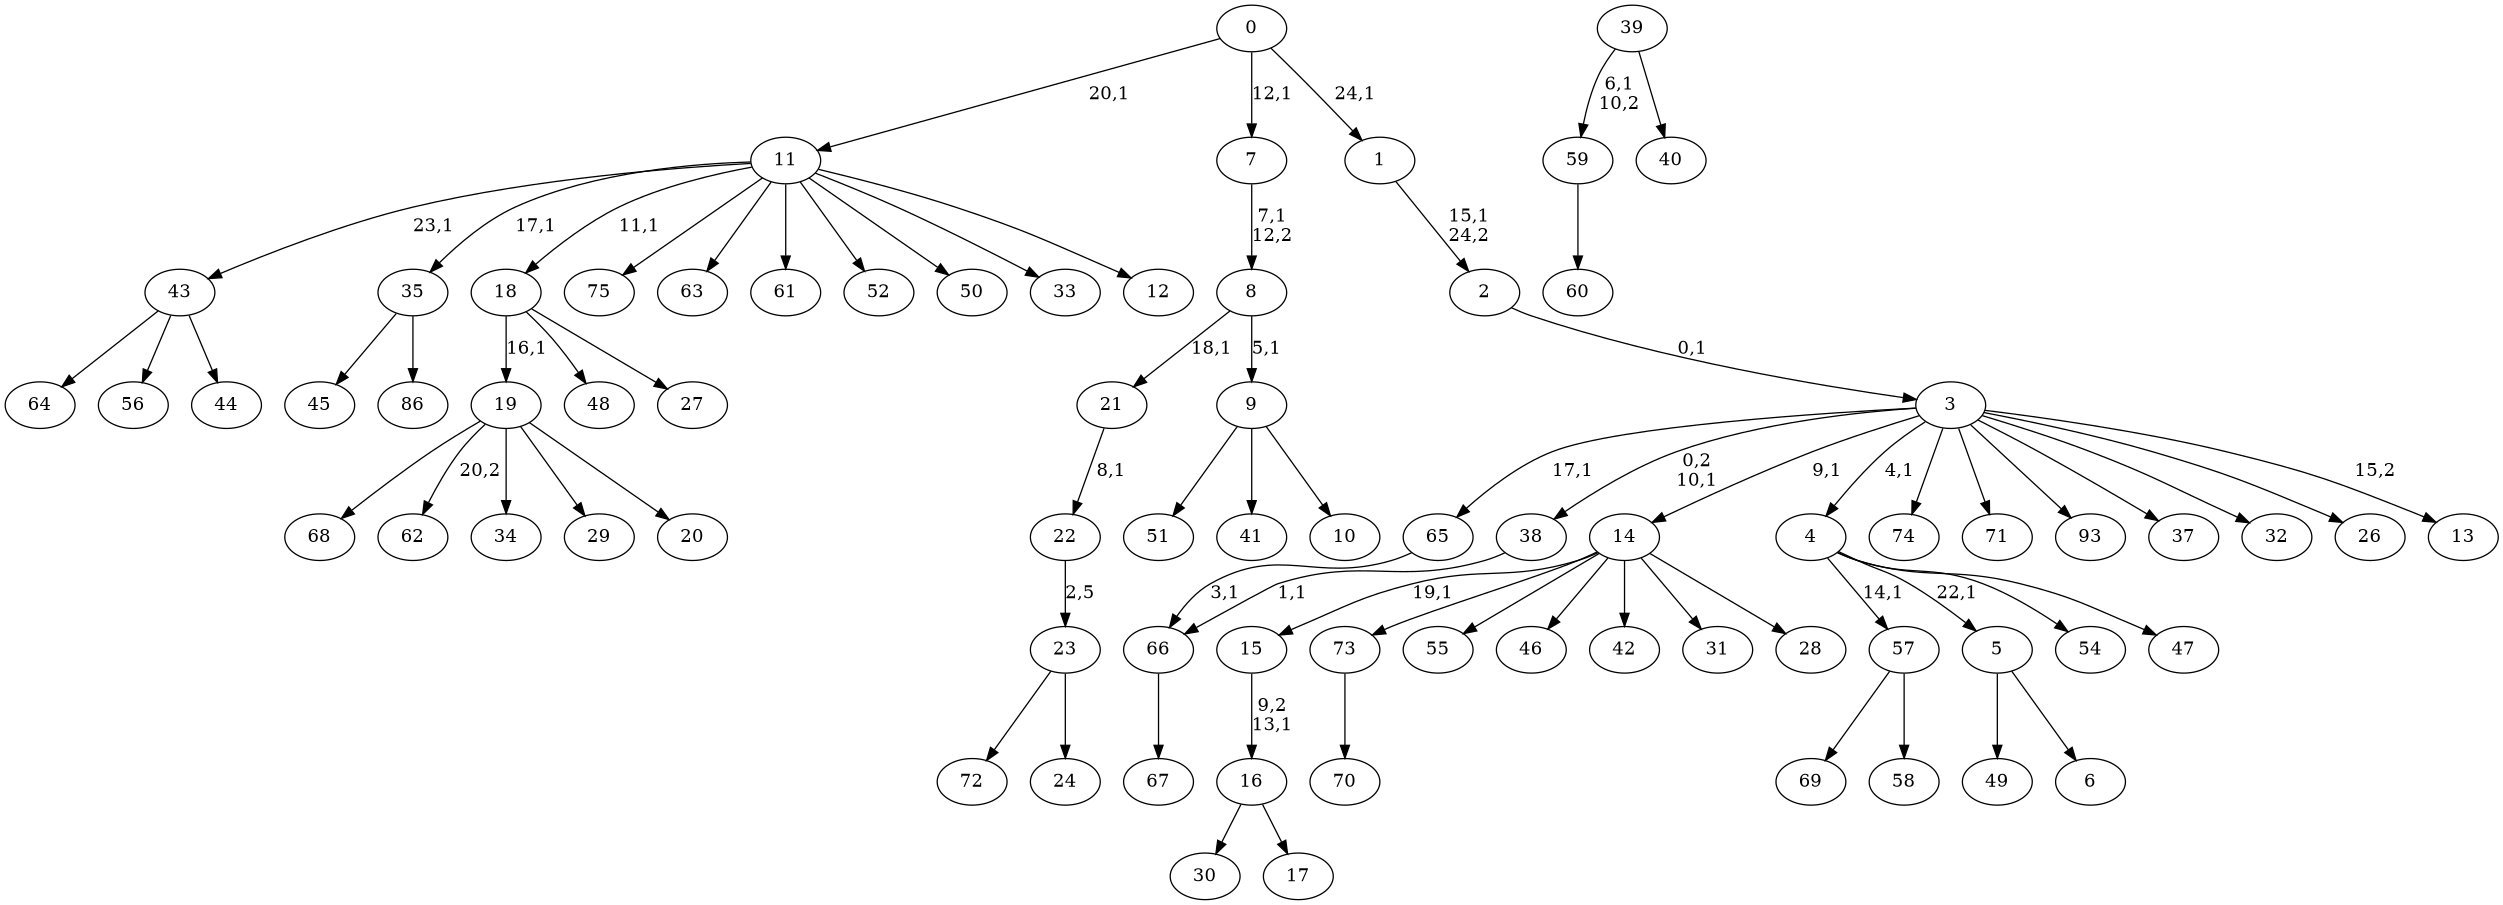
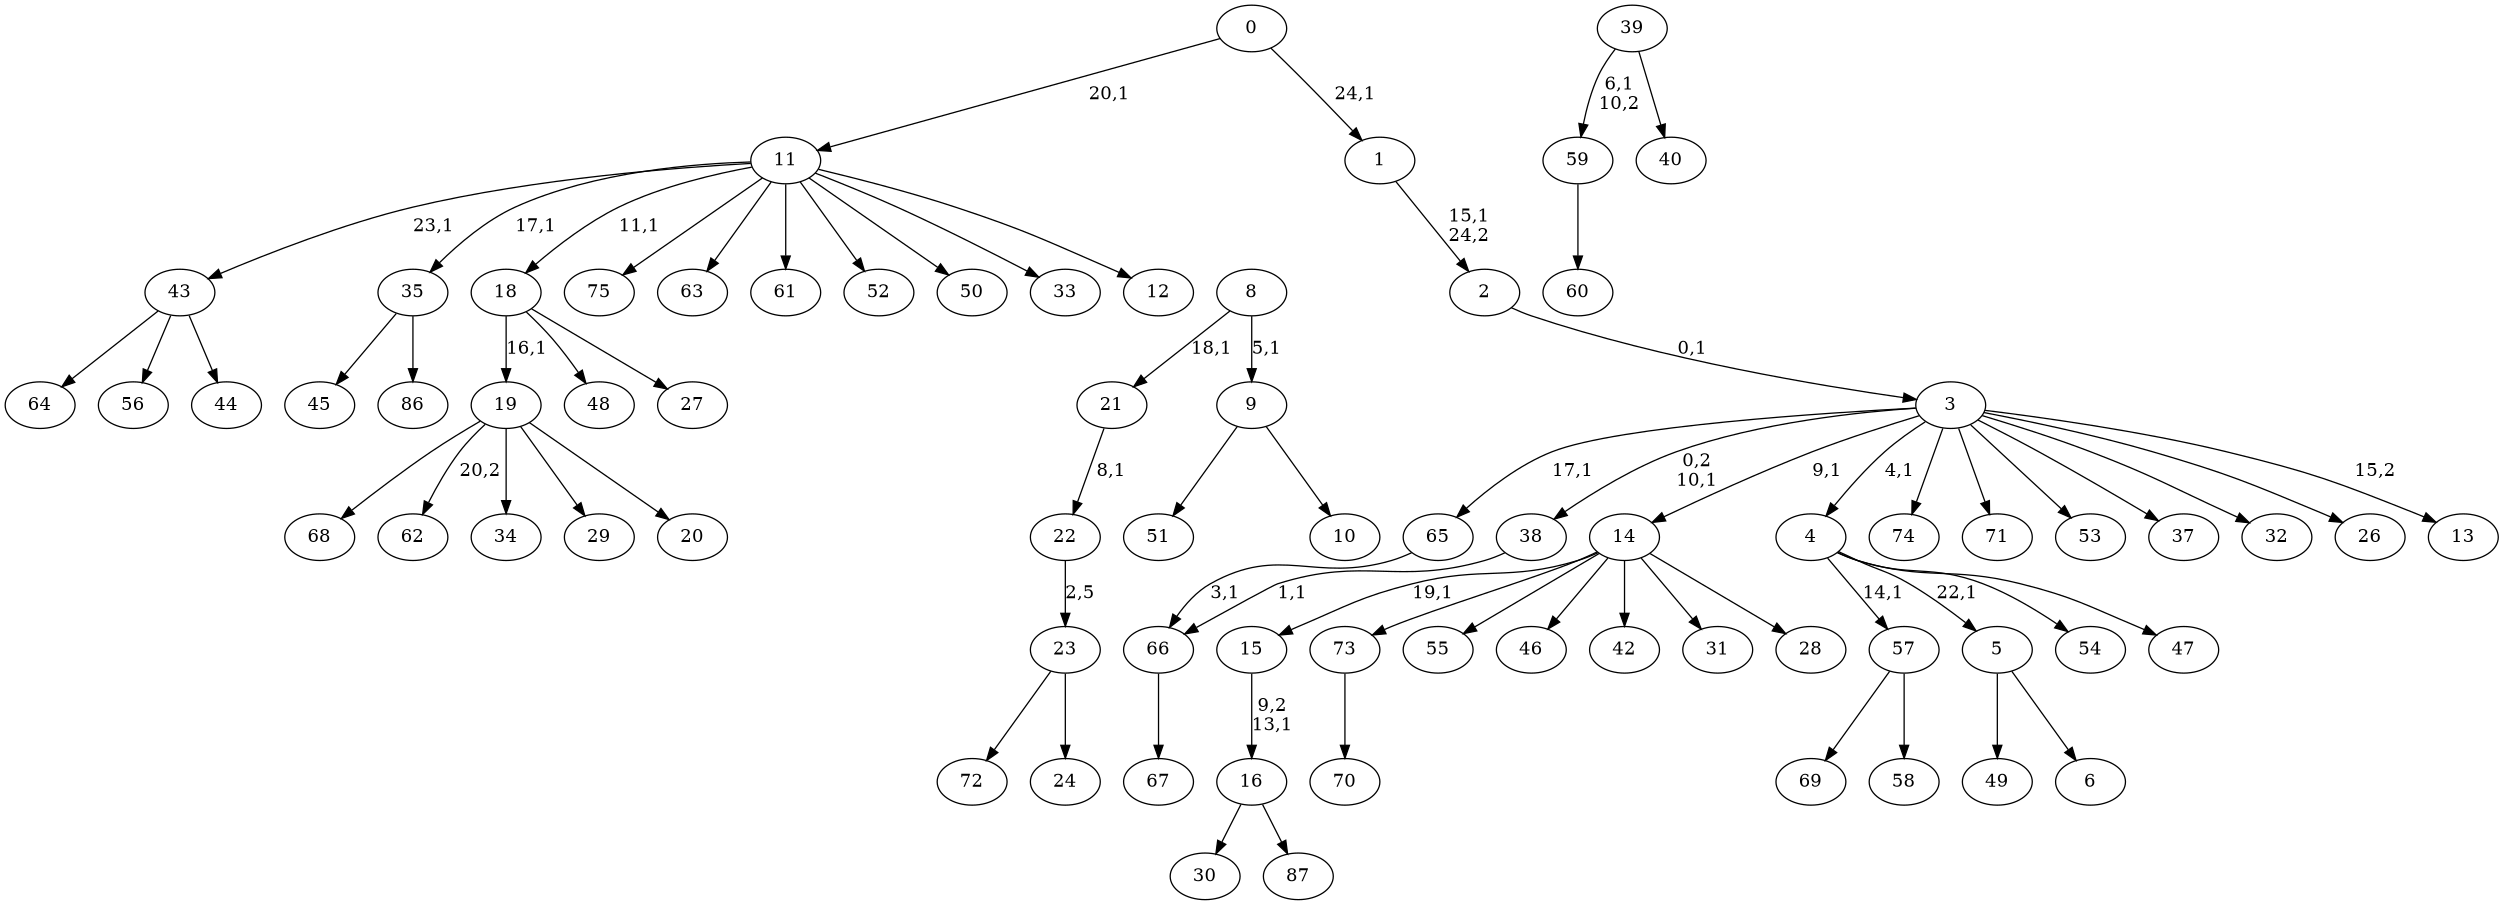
node "7": removed
node "41": removed
node "93": label "93" -> "53"
node "17": label "17" -> "87"
